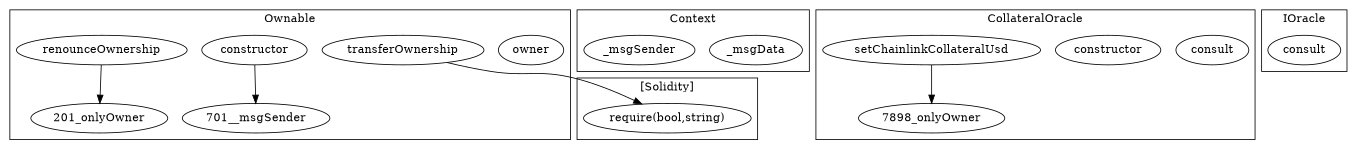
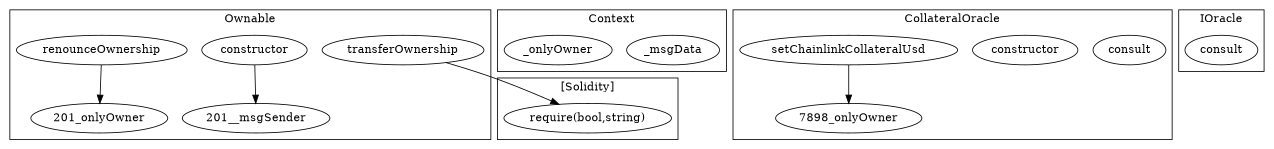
node "owner": removed
node "_msgSender": label "_msgSender" -> "_onlyOwner"
node "701__msgSender": label "701__msgSender" -> "201__msgSender"
